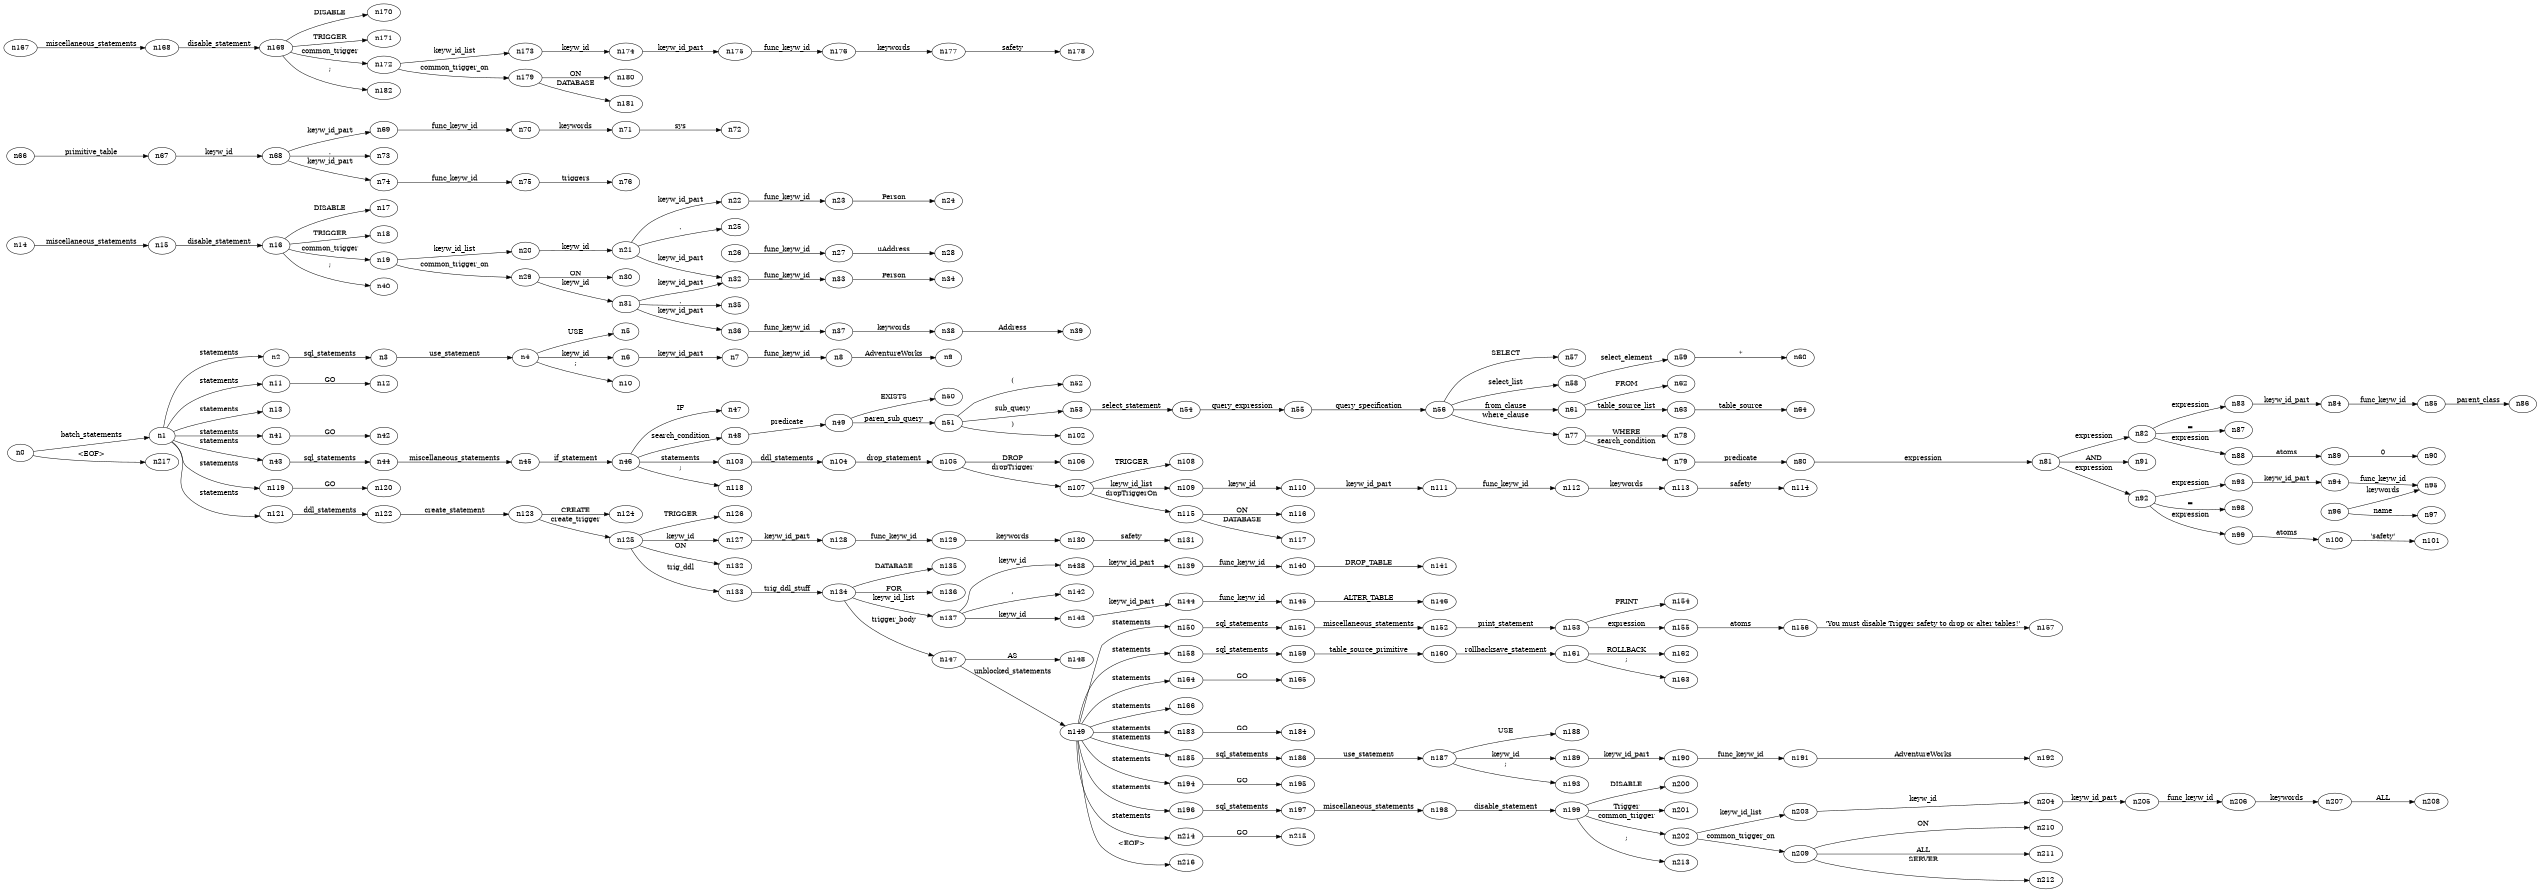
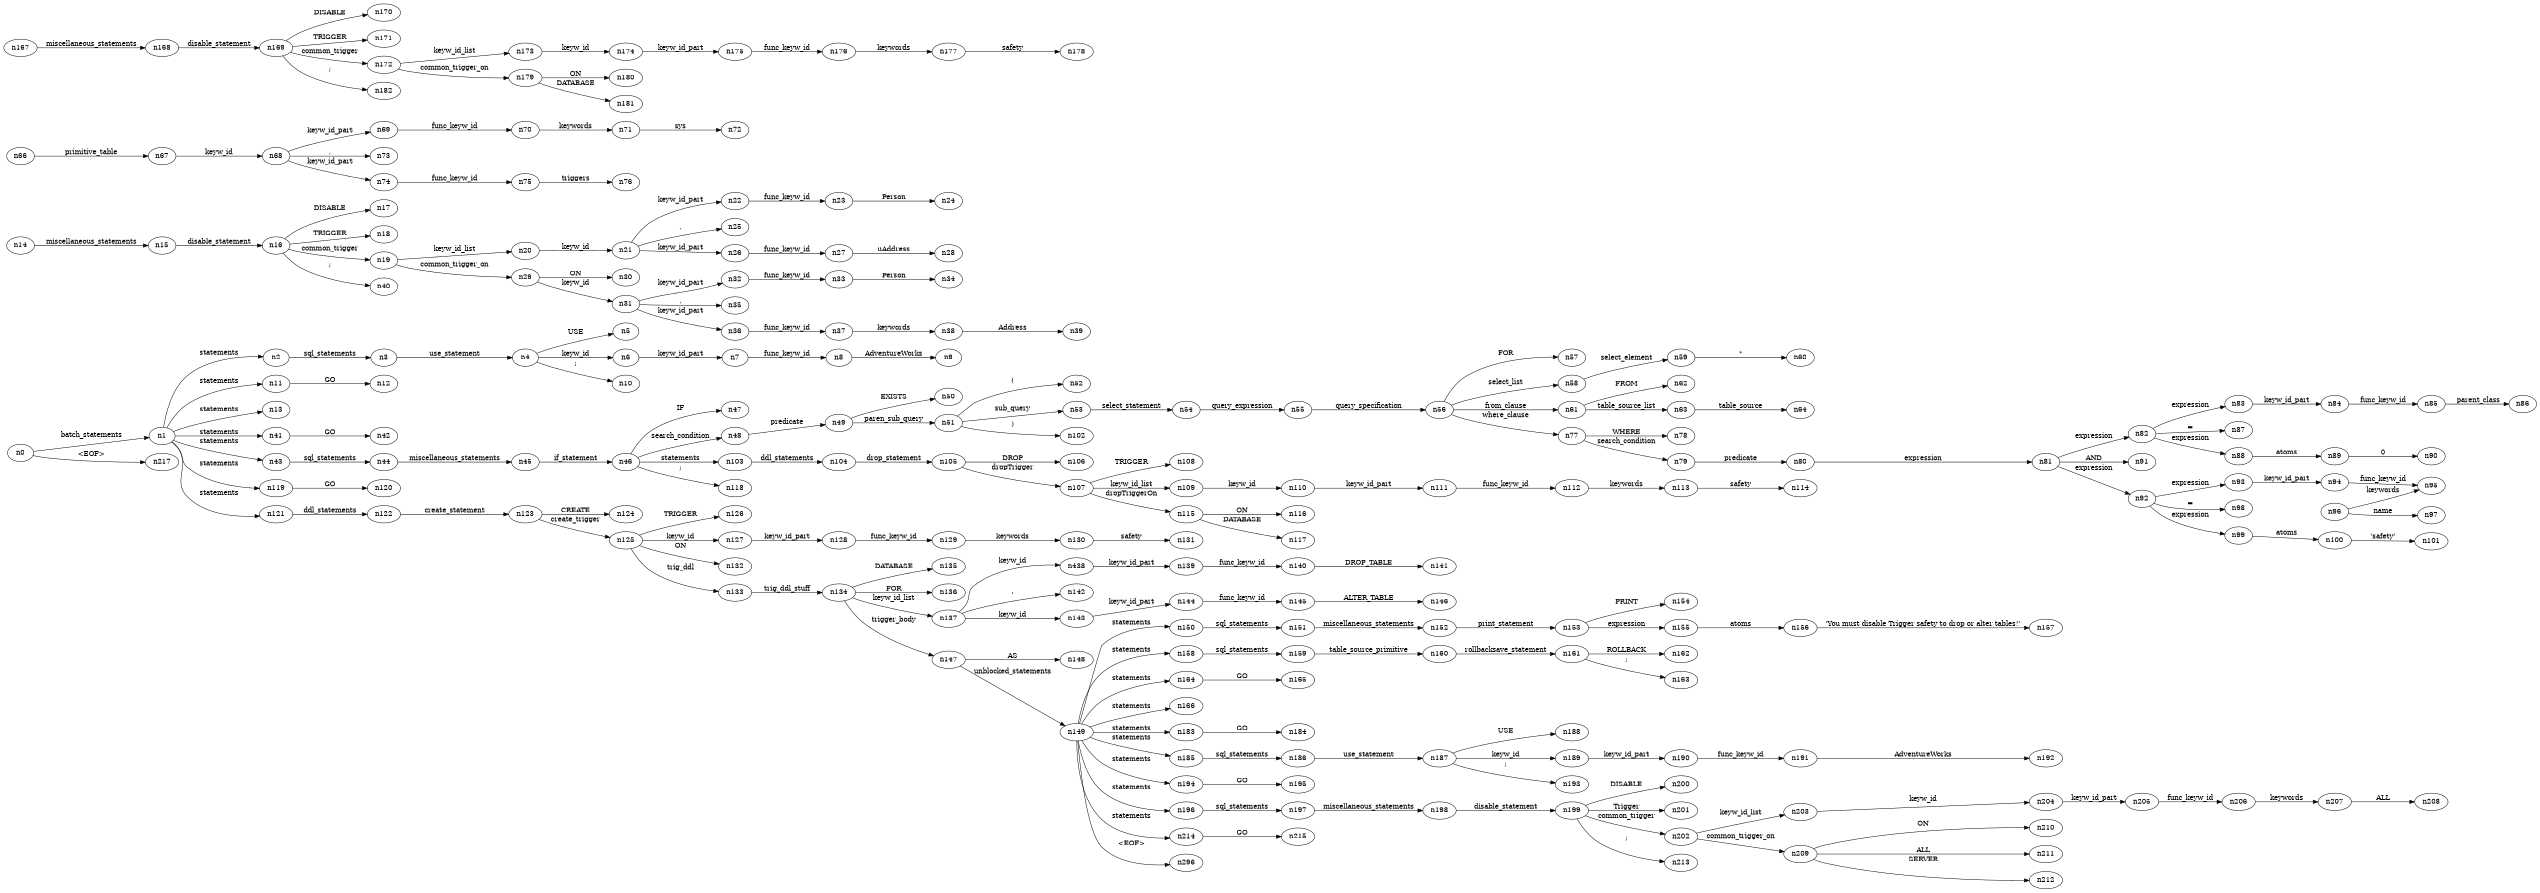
edge "n21" -> "n32": now "n21" -> "n26"
edge "n56" -> "n57": label "SELECT" -> "FOR"
node "n216": label "n216" -> "n296"
